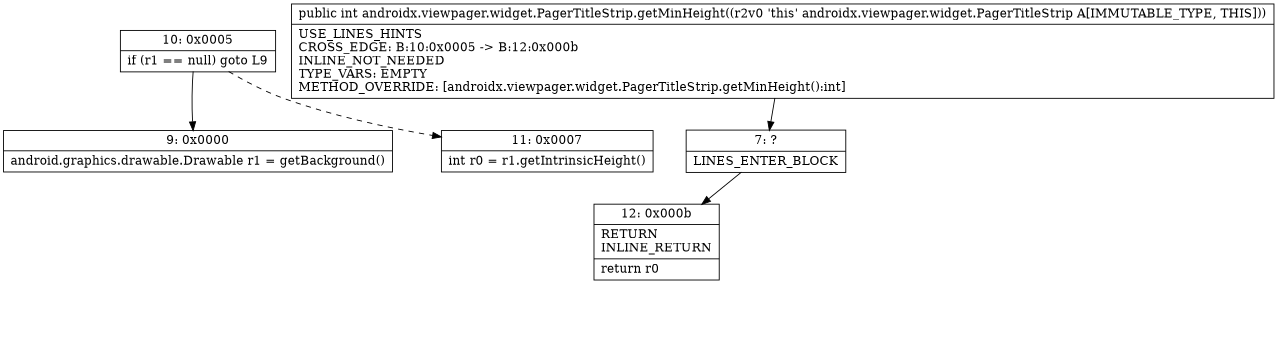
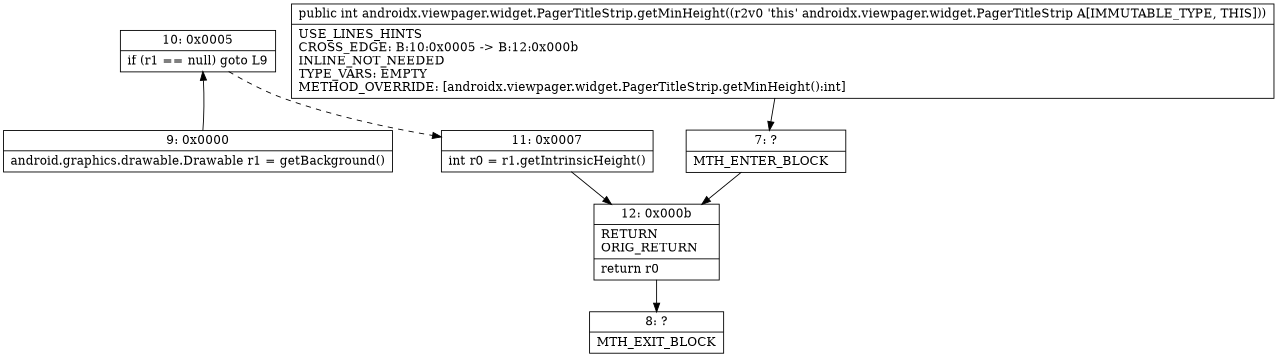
edge "10: 0x0005" -> "9: 0x0000": reversed
node "7: ?": text "LINES_ENTER_BLOCK" -> "MTH_ENTER_BLOCK"
edge "11: 0x0007" -> "12: 0x000b": added
node "12: 0x000b": text "INLINE_RETURN" -> "ORIG_RETURN"
node "8: ?": added
